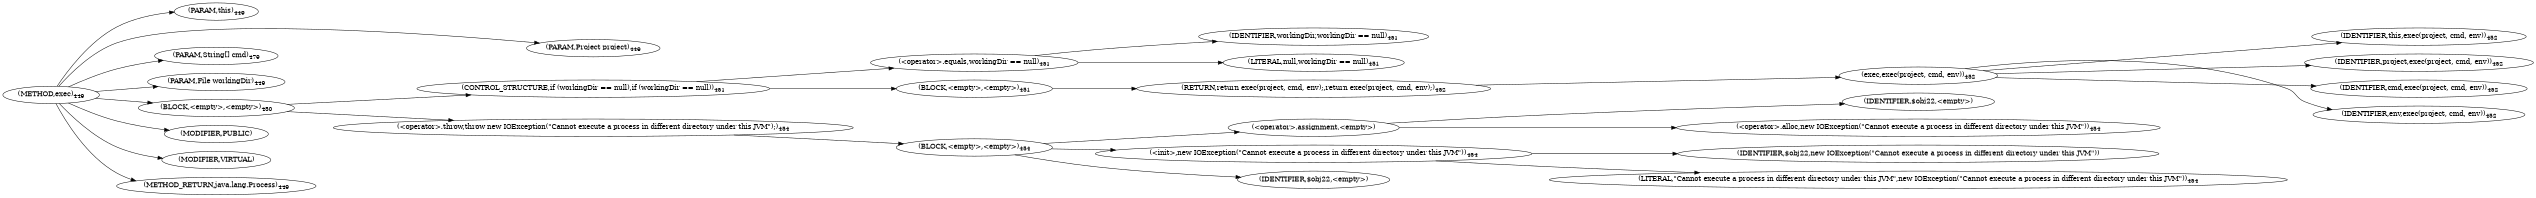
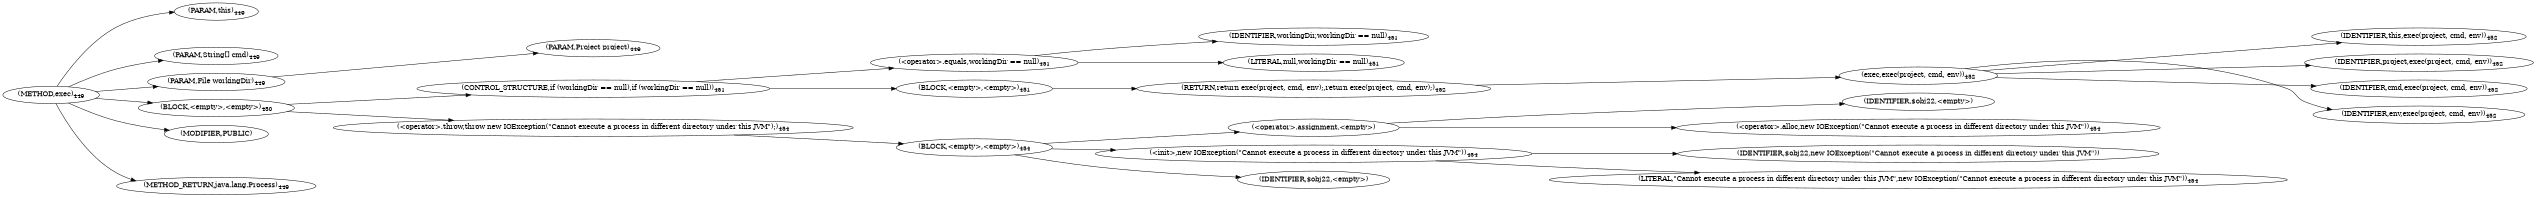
edge "(METHOD,exec)" -> "(PARAM,Project project)": now "(PARAM,File workingDir)" -> "(PARAM,Project project)"
node "(PARAM,String[] cmd)": text "479" -> "449"
node "(MODIFIER,VIRTUAL)": removed
